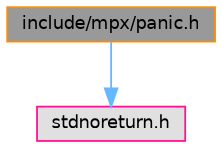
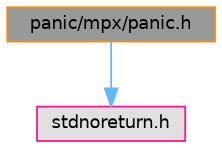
node "include/mpx/panic.h": label "include/mpx/panic.h" -> "panic/mpx/panic.h"
